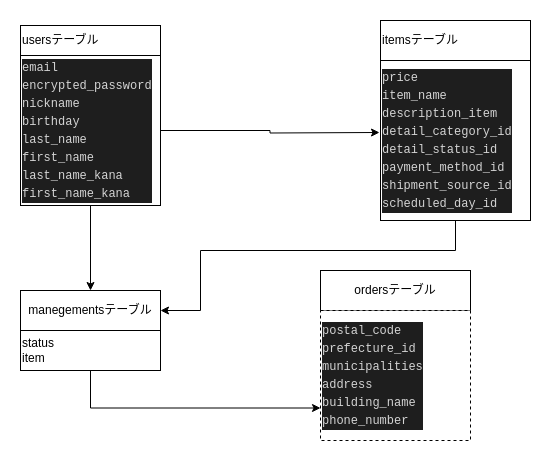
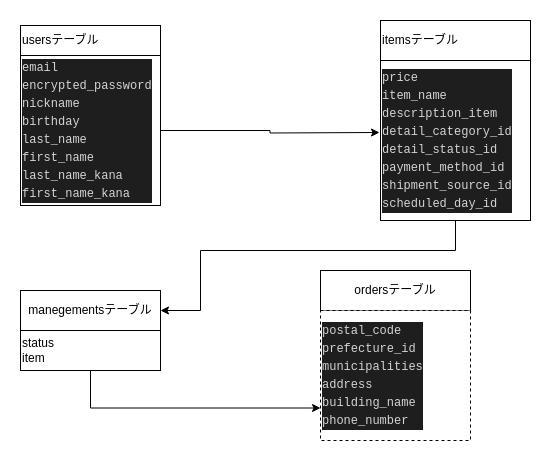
edge "email encrypted_password nickname birthday last_name first_name last_name_kana first_name_kana" -> "manegementsテーブル": removed
